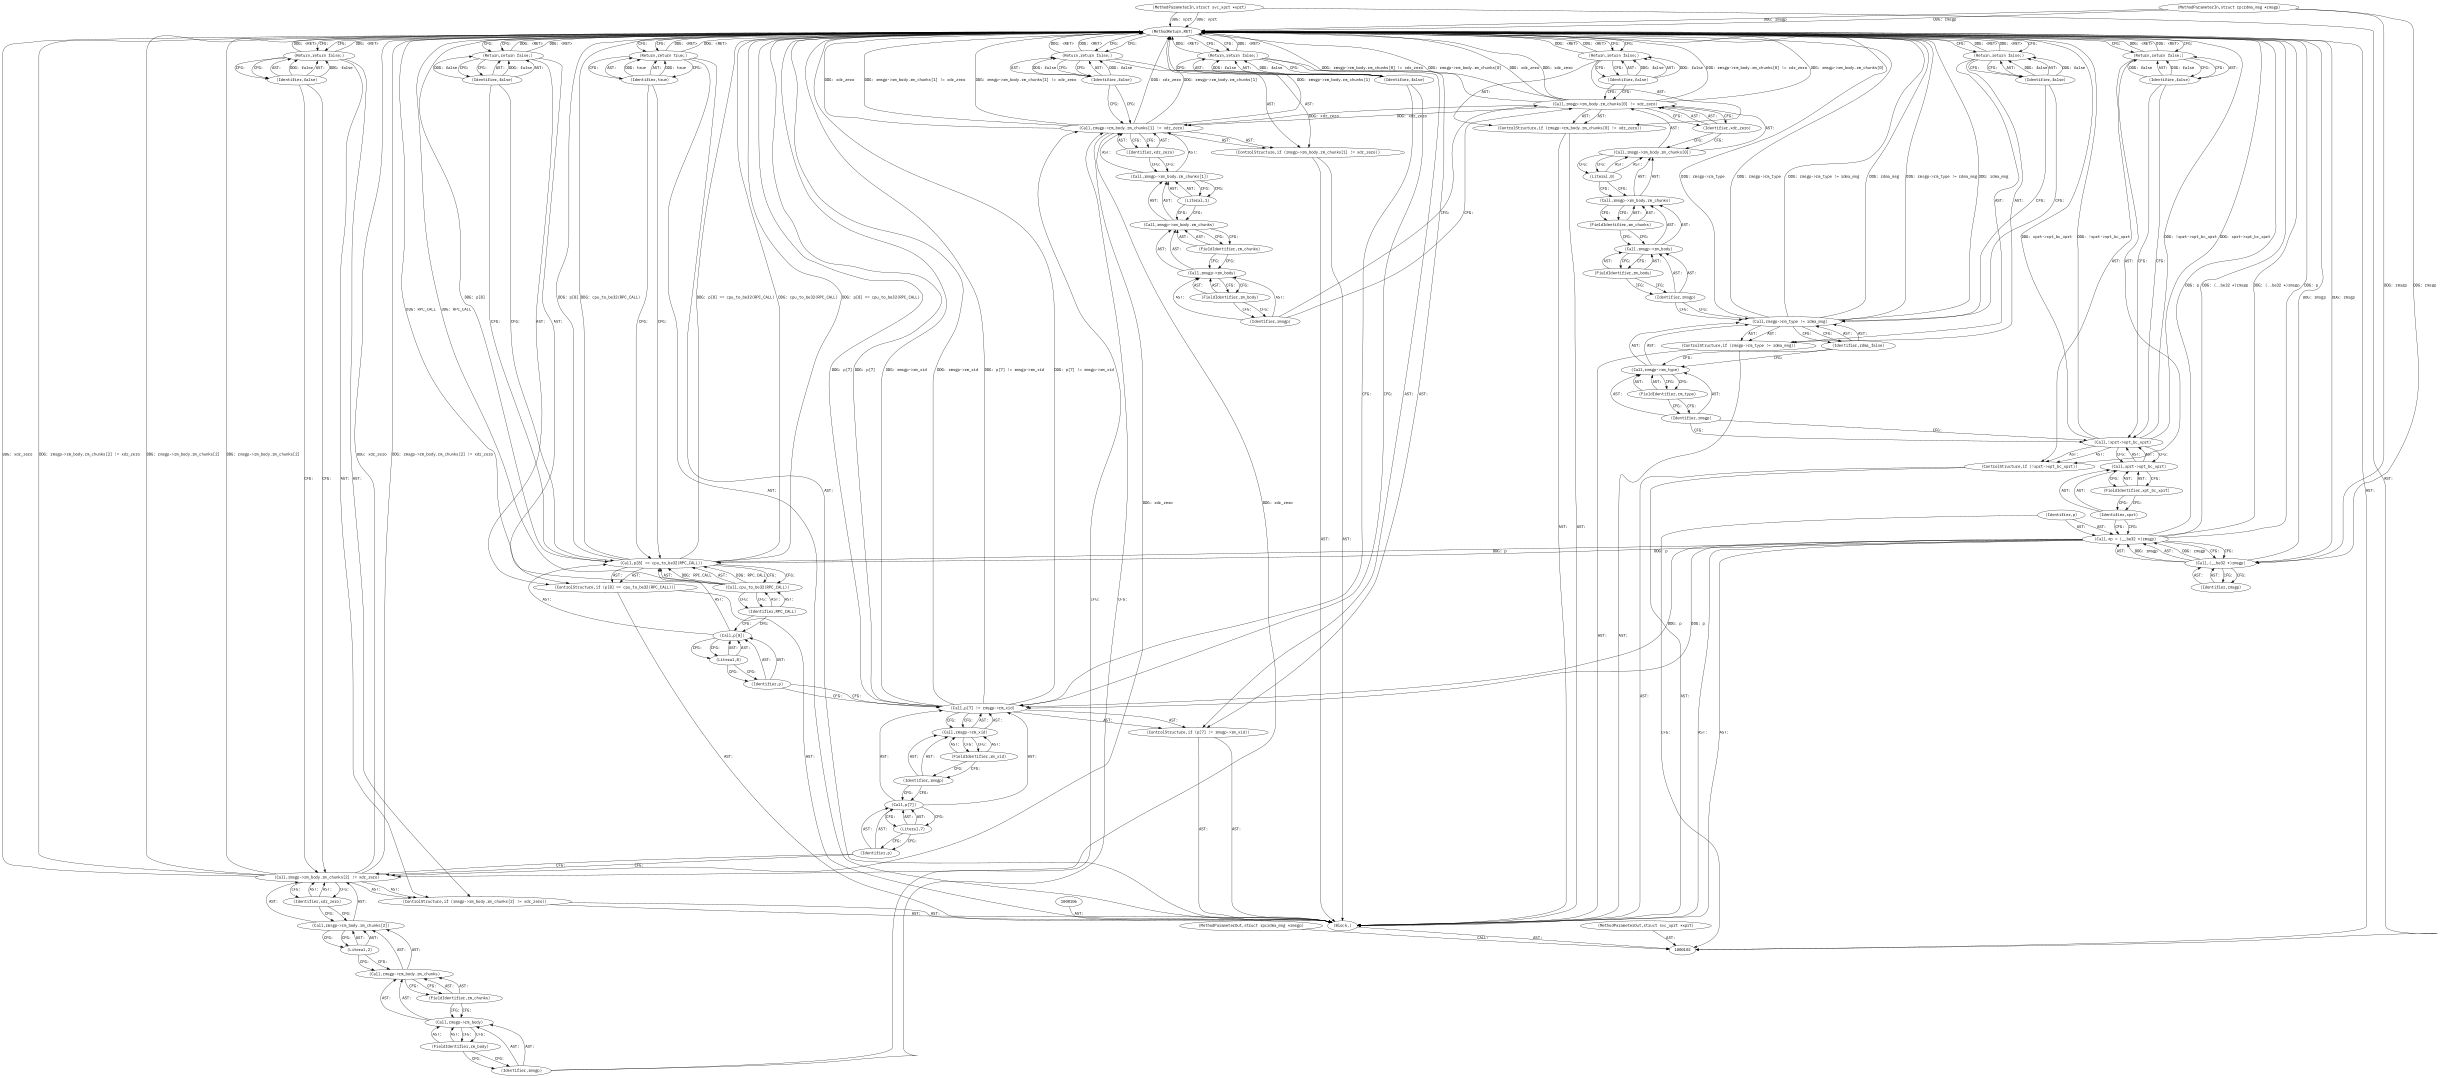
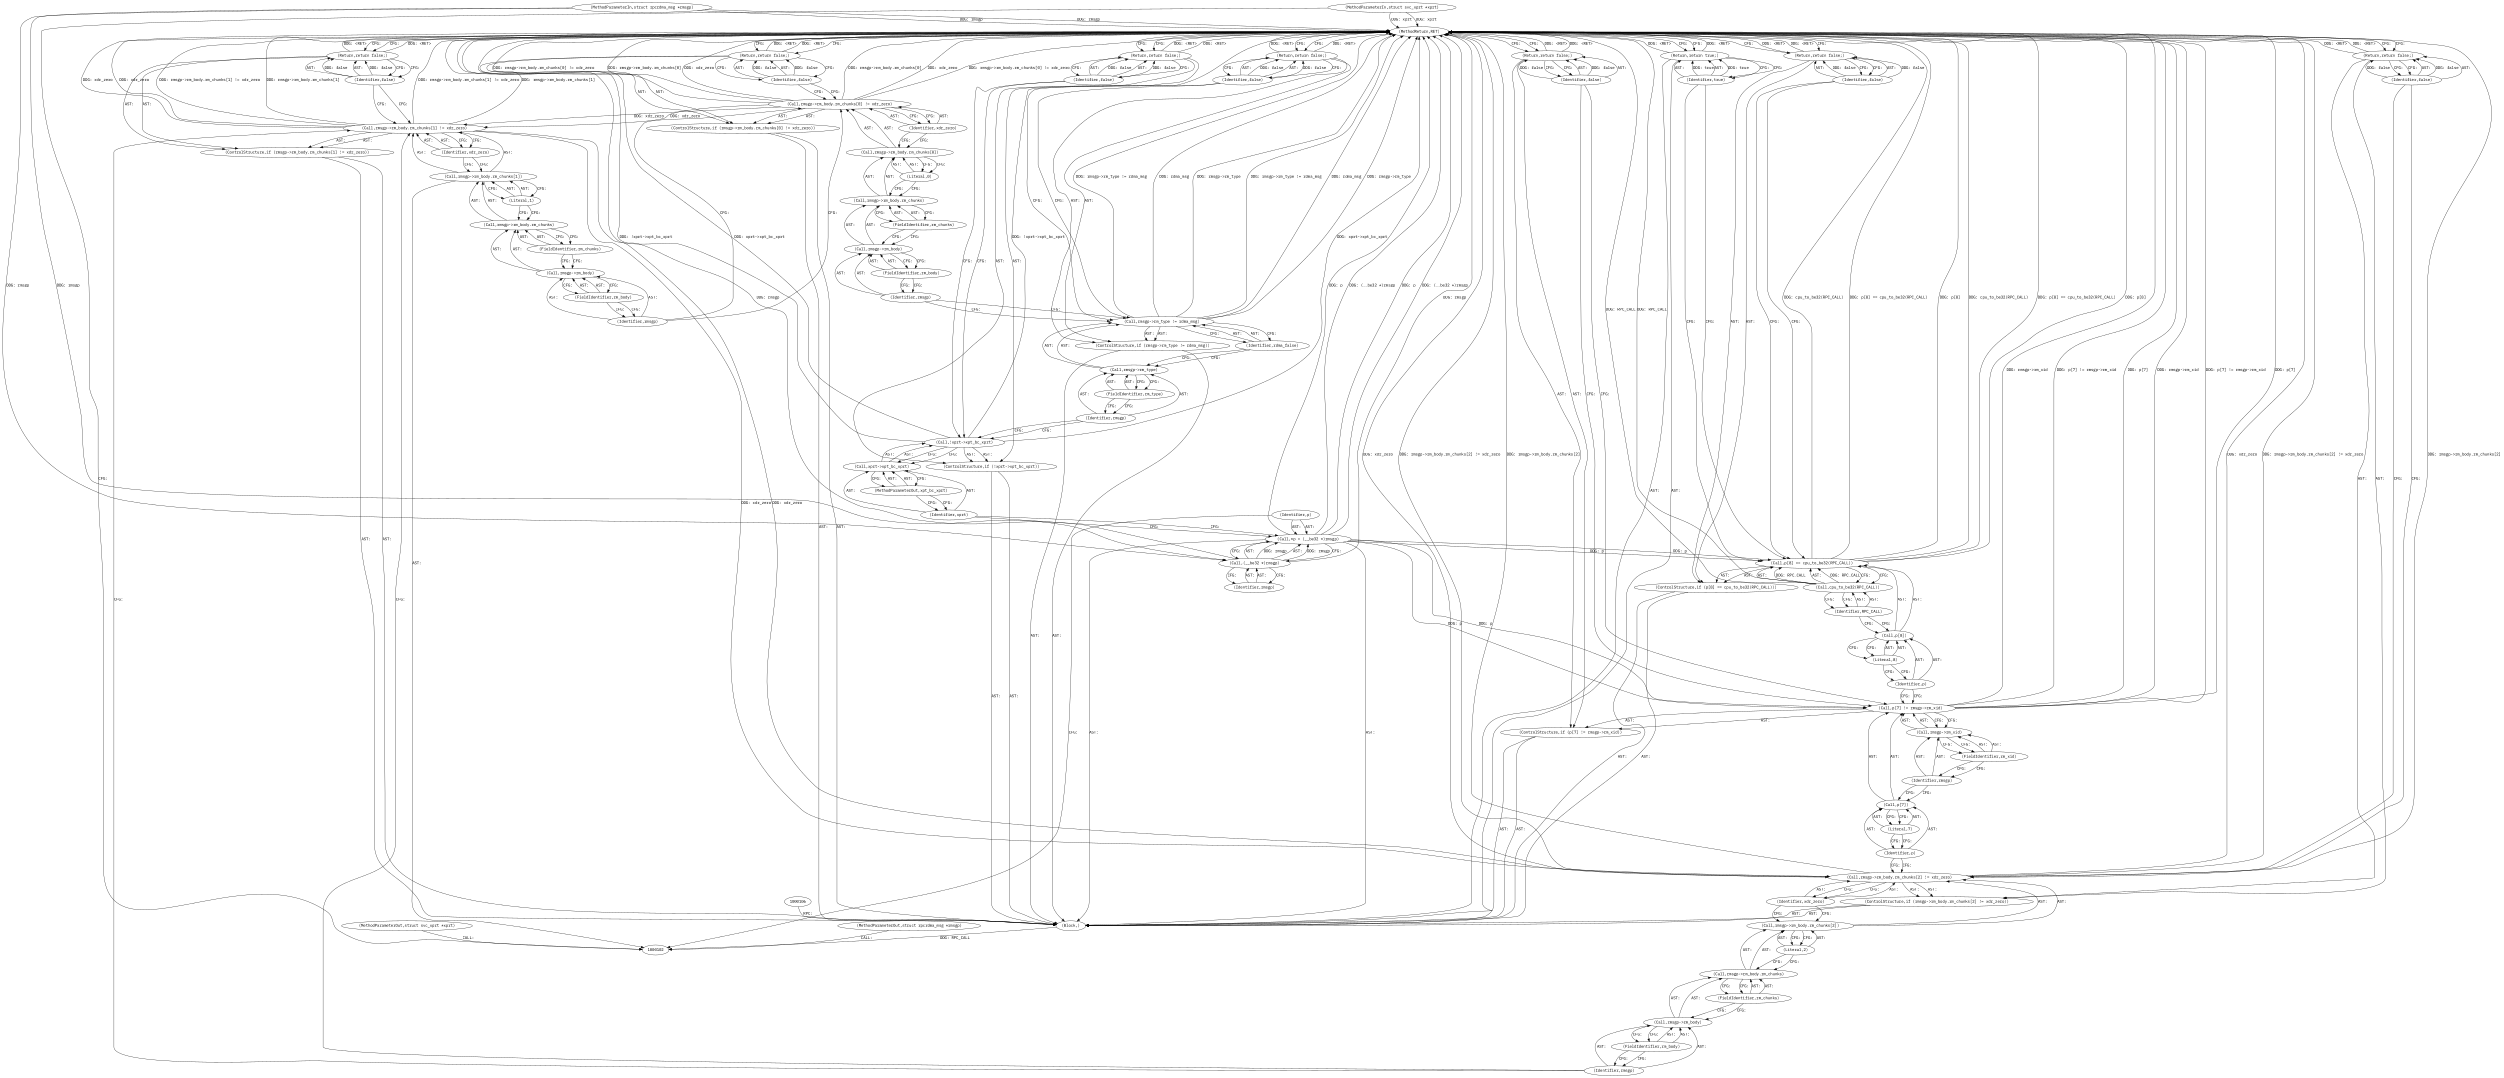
edge "(MethodReturn,RET)" -> "1000102": now "(Call,rmsgp->rm_body.rm_chunks[1])" -> "1000102"
edge "(MethodParameterIn,struct svc_xprt *xprt)" -> "1000102": label "AST: " -> "CFG: "
node "(FieldIdentifier,xpt_bc_xprt)": label "(FieldIdentifier,xpt_bc_xprt)" -> "(MethodParameterOut,xpt_bc_xprt)"
edge "1000106" -> "(Block,)": label "AST: " -> "RPC: "
edge "(Block,)" -> "1000102": label "AST: " -> "DDG: RPC_CALL"
edge "(MethodParameterOut,struct svc_xprt *xprt)" -> "1000102": label "AST: " -> "CALL: "
